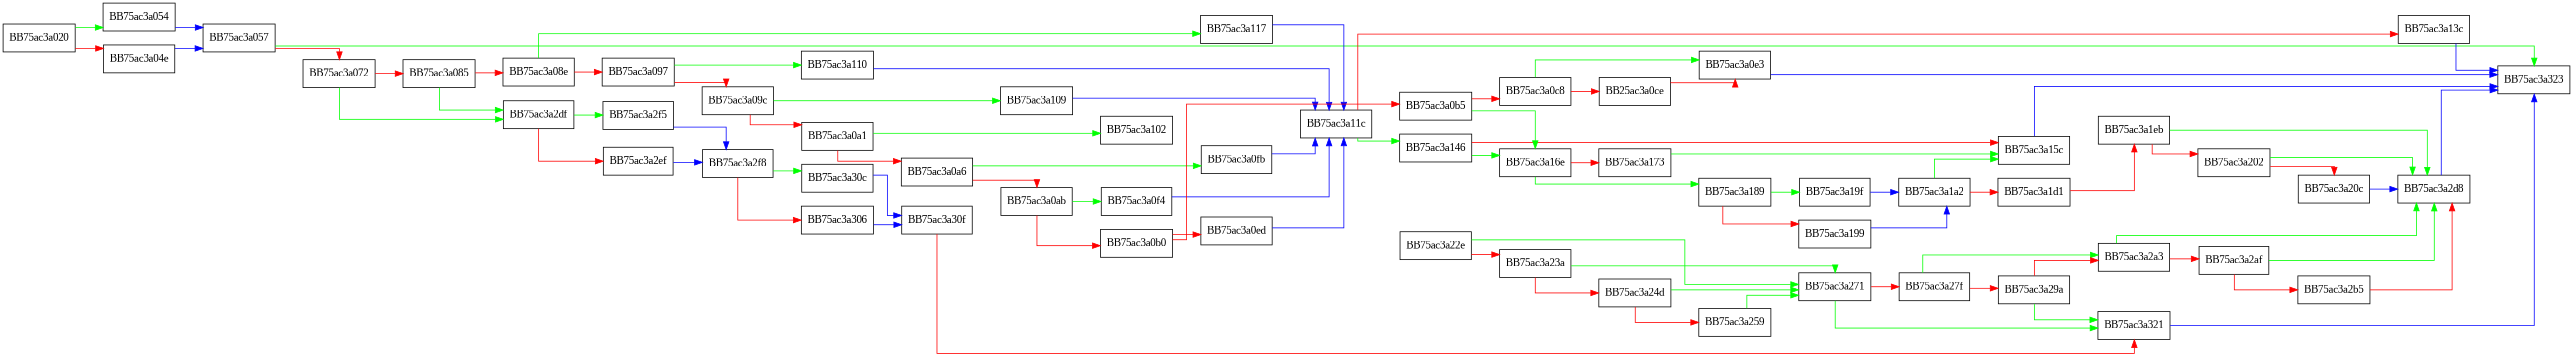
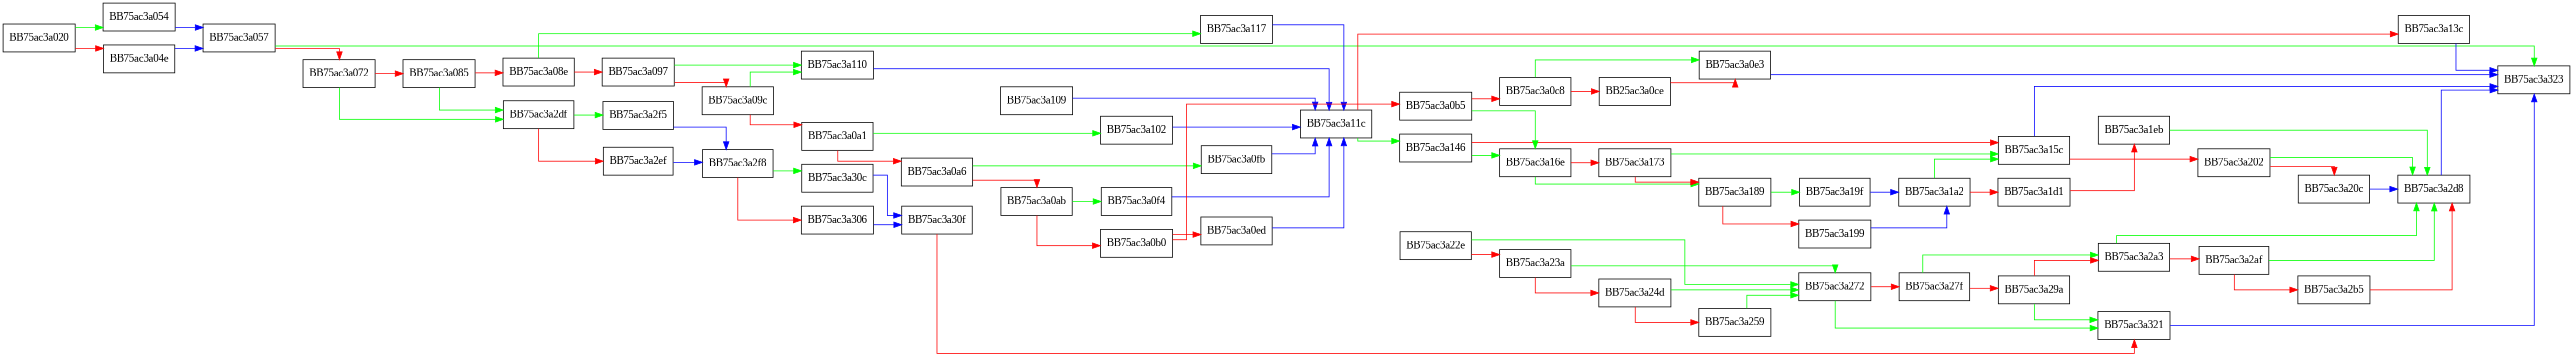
edge "BB75ac3a09c" -> "BB75ac3a109": now "BB75ac3a09c" -> "BB75ac3a110"
edge "BB75ac3a102" -> "BB75ac3a11c": added
edge "BB75ac3a1eb" -> "BB75ac3a202": now "BB75ac3a15c" -> "BB75ac3a202"
edge "BB75ac3a173" -> "BB75ac3a189": added
node "BB75ac3a271": label "BB75ac3a271" -> "BB75ac3a272"
